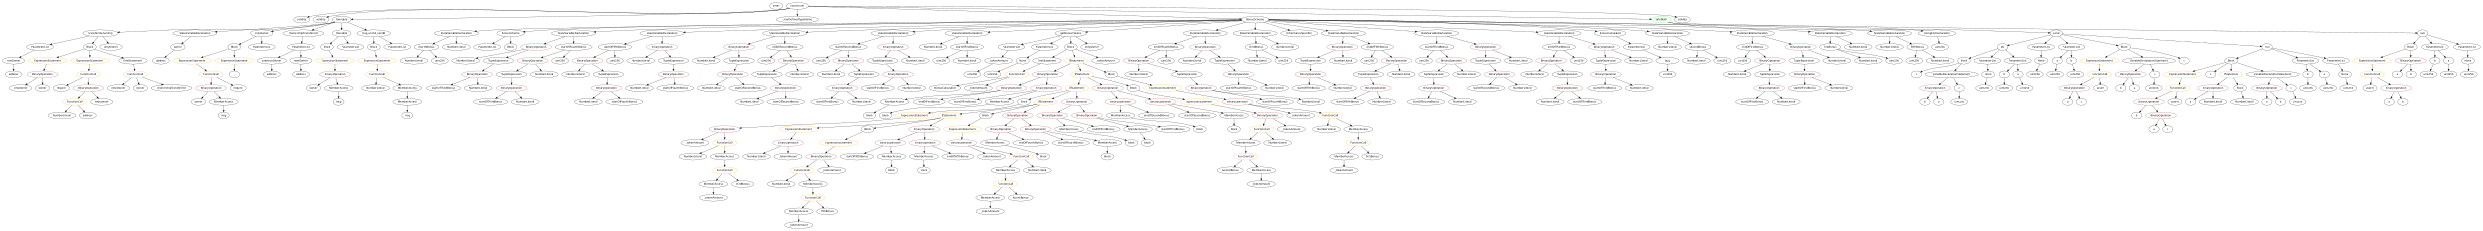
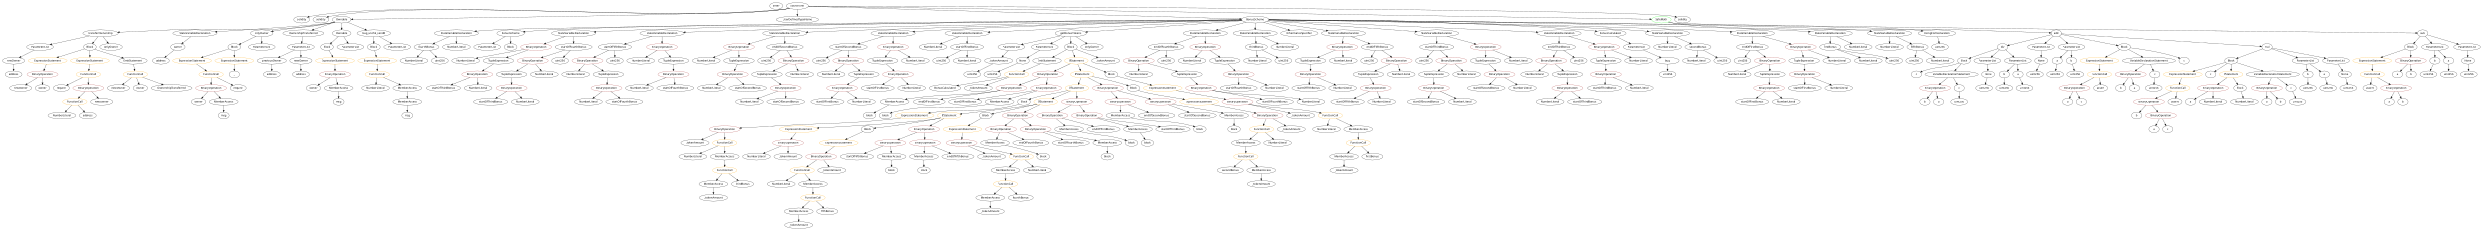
node "send": label "send" -> "add"
